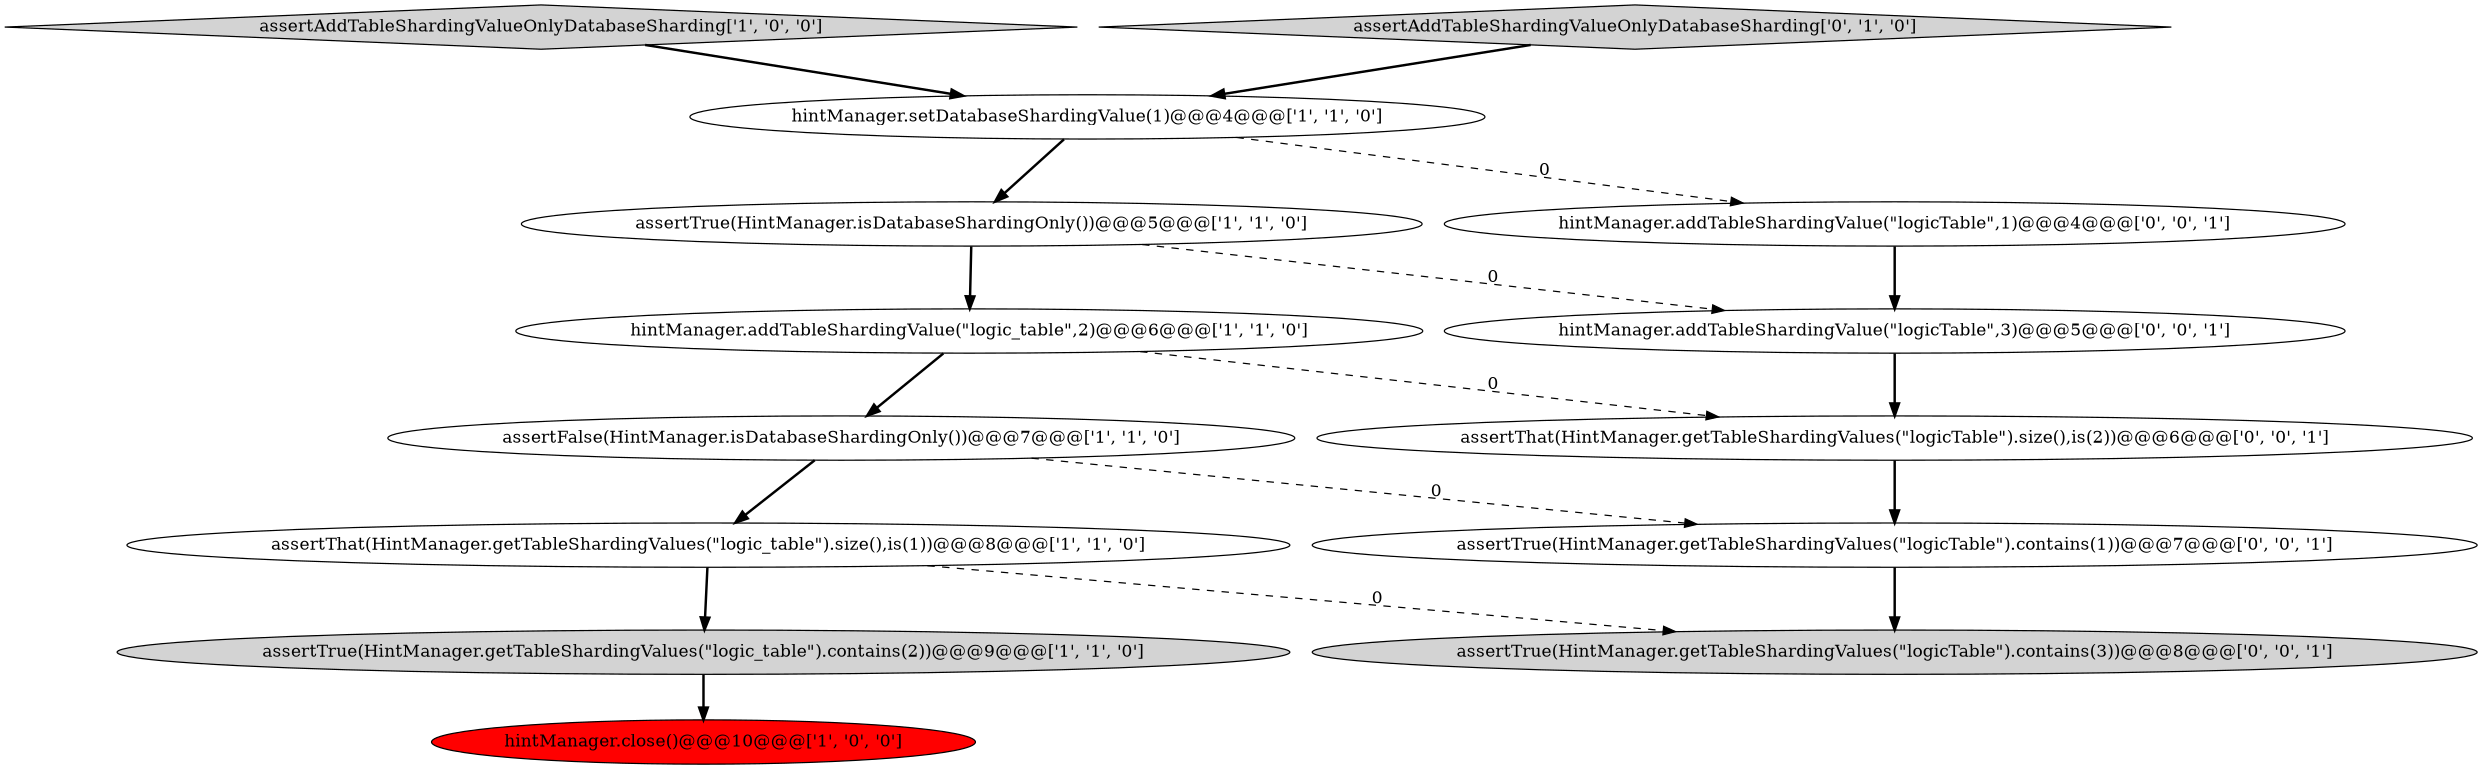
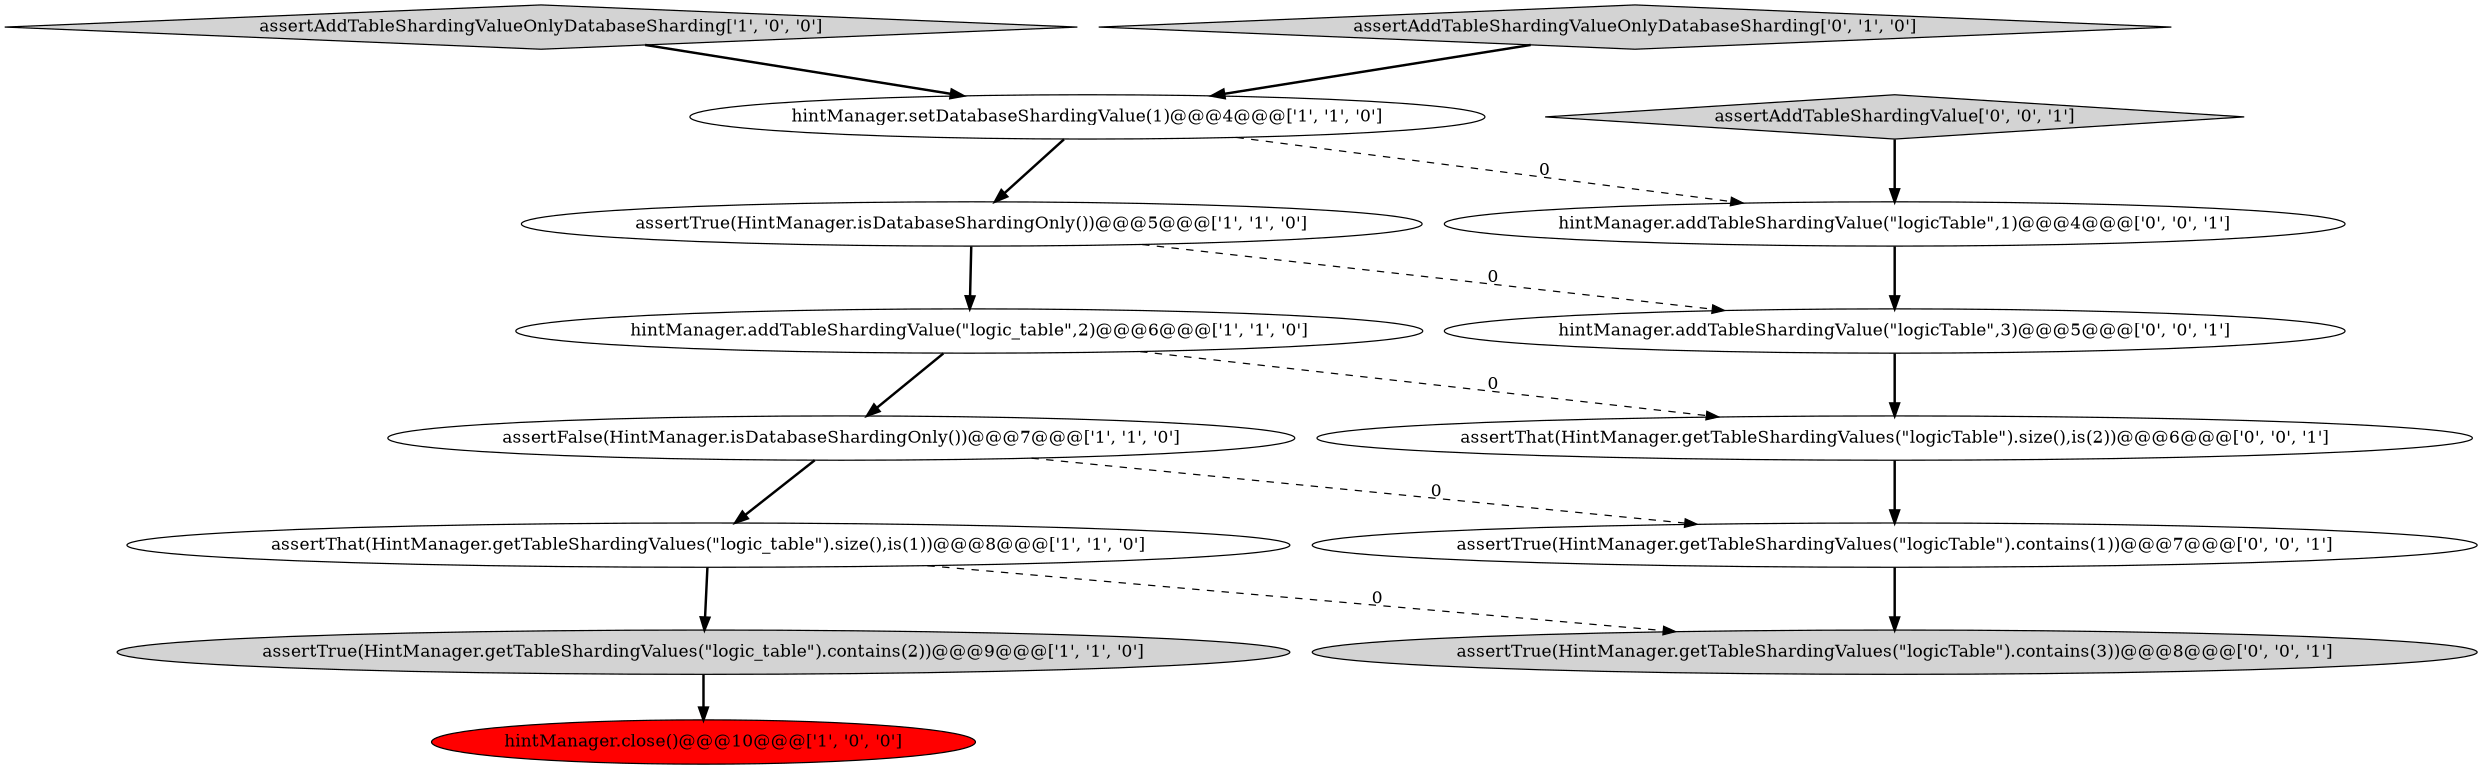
node "assertAddTableShardingValue['0', '0', '1']": added
